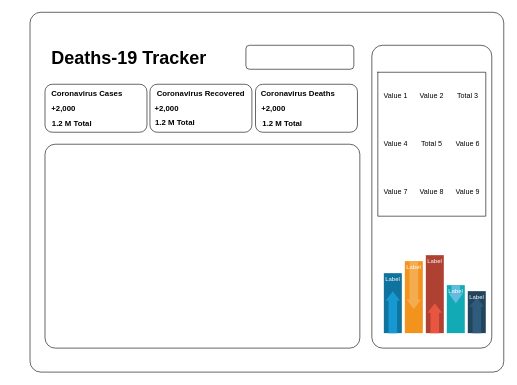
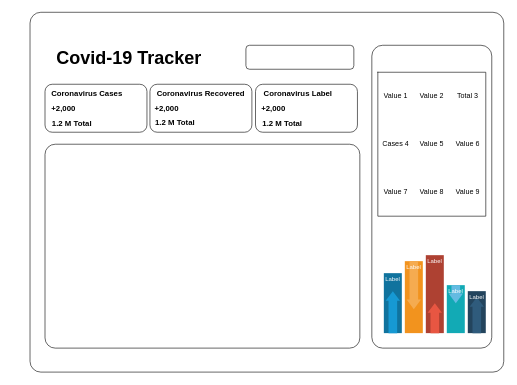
node "Deaths-19 Tracker": label "Deaths-19 Tracker" -> "Covid-19 Tracker"
node "Coronavirus Deaths": label "Coronavirus Deaths" -> "Coronavirus Label"
node "Value 4": label "Value 4" -> "Cases 4"
node "Total 5": label "Total 5" -> "Value 5"
